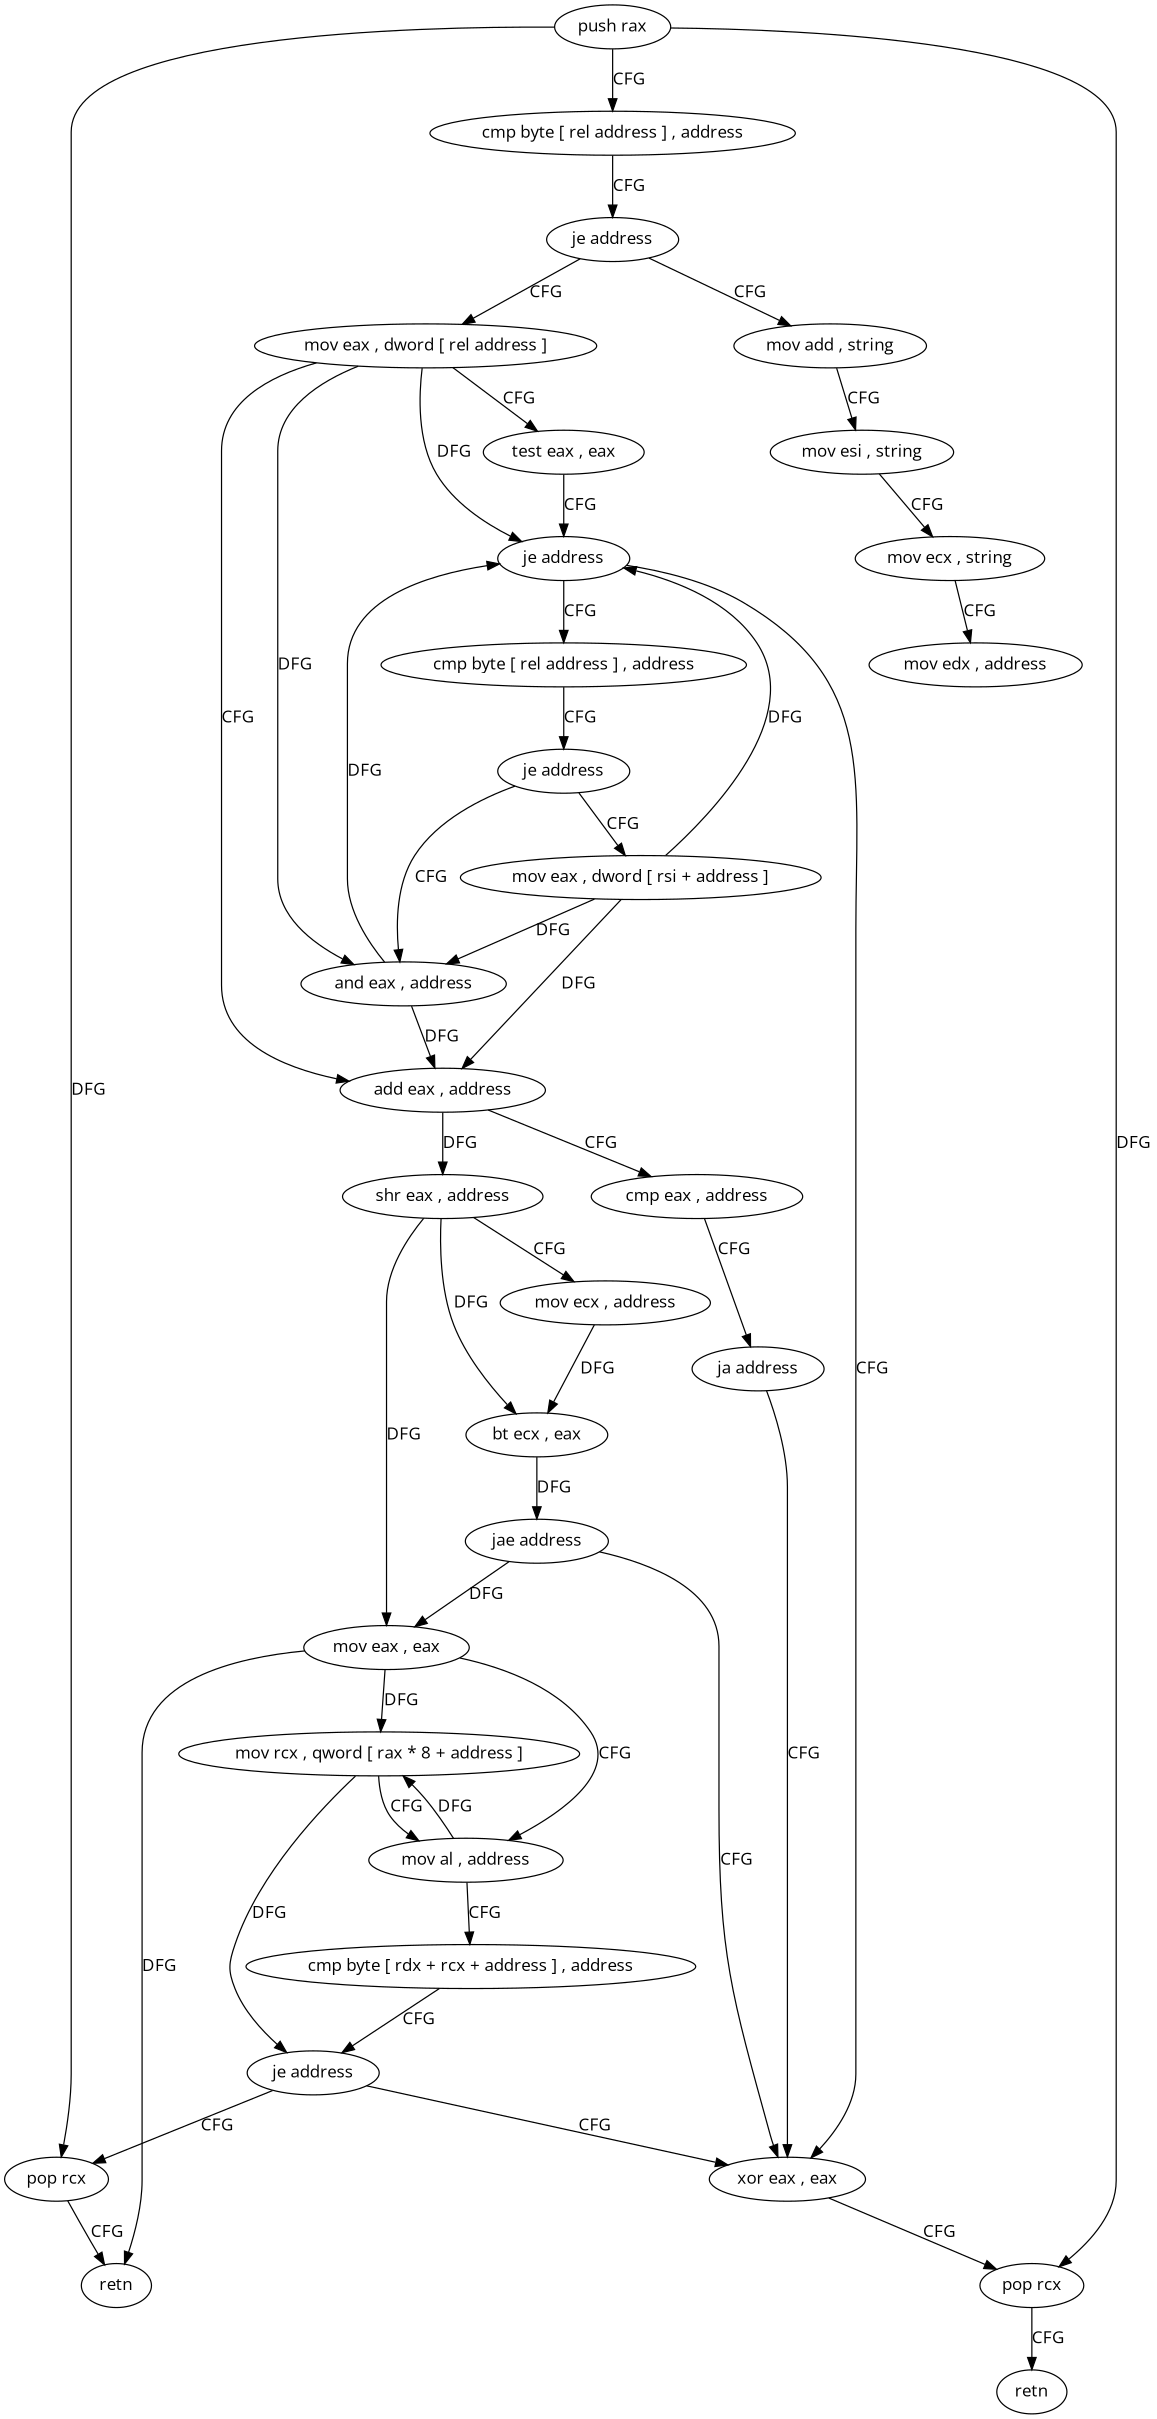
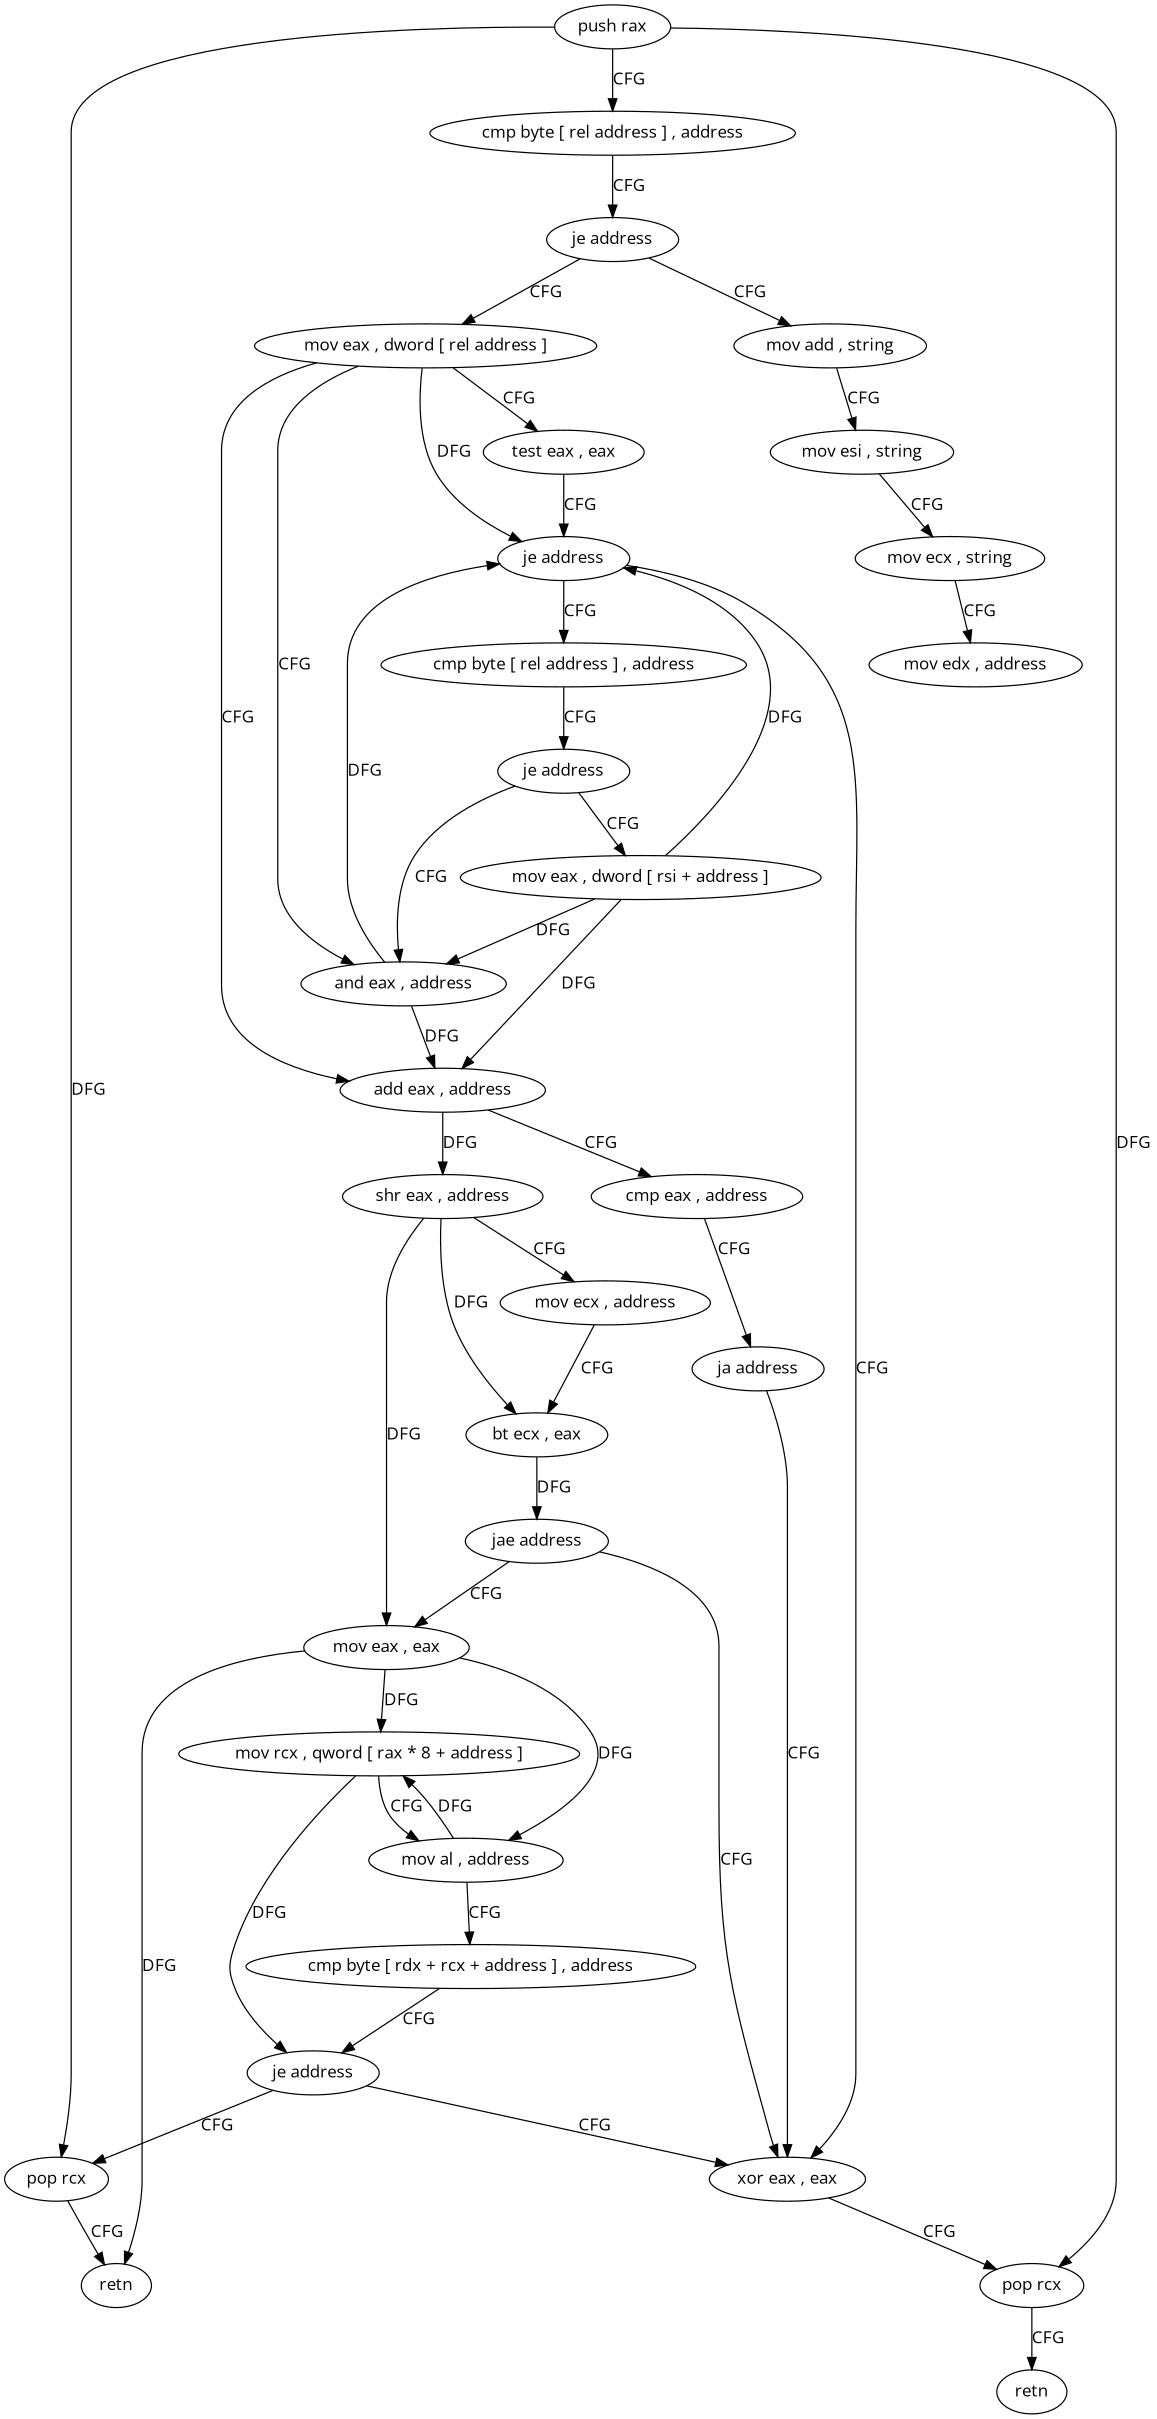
edge "mov eax , dword [ rel address ]" -> "and eax , address": label "DFG" -> "CFG"
edge "mov ecx , address" -> "bt ecx , eax": label "DFG" -> "CFG"
edge "jae address" -> "mov eax , eax": label "DFG" -> "CFG"
edge "mov eax , eax" -> "mov al , address": label "CFG" -> "DFG"
